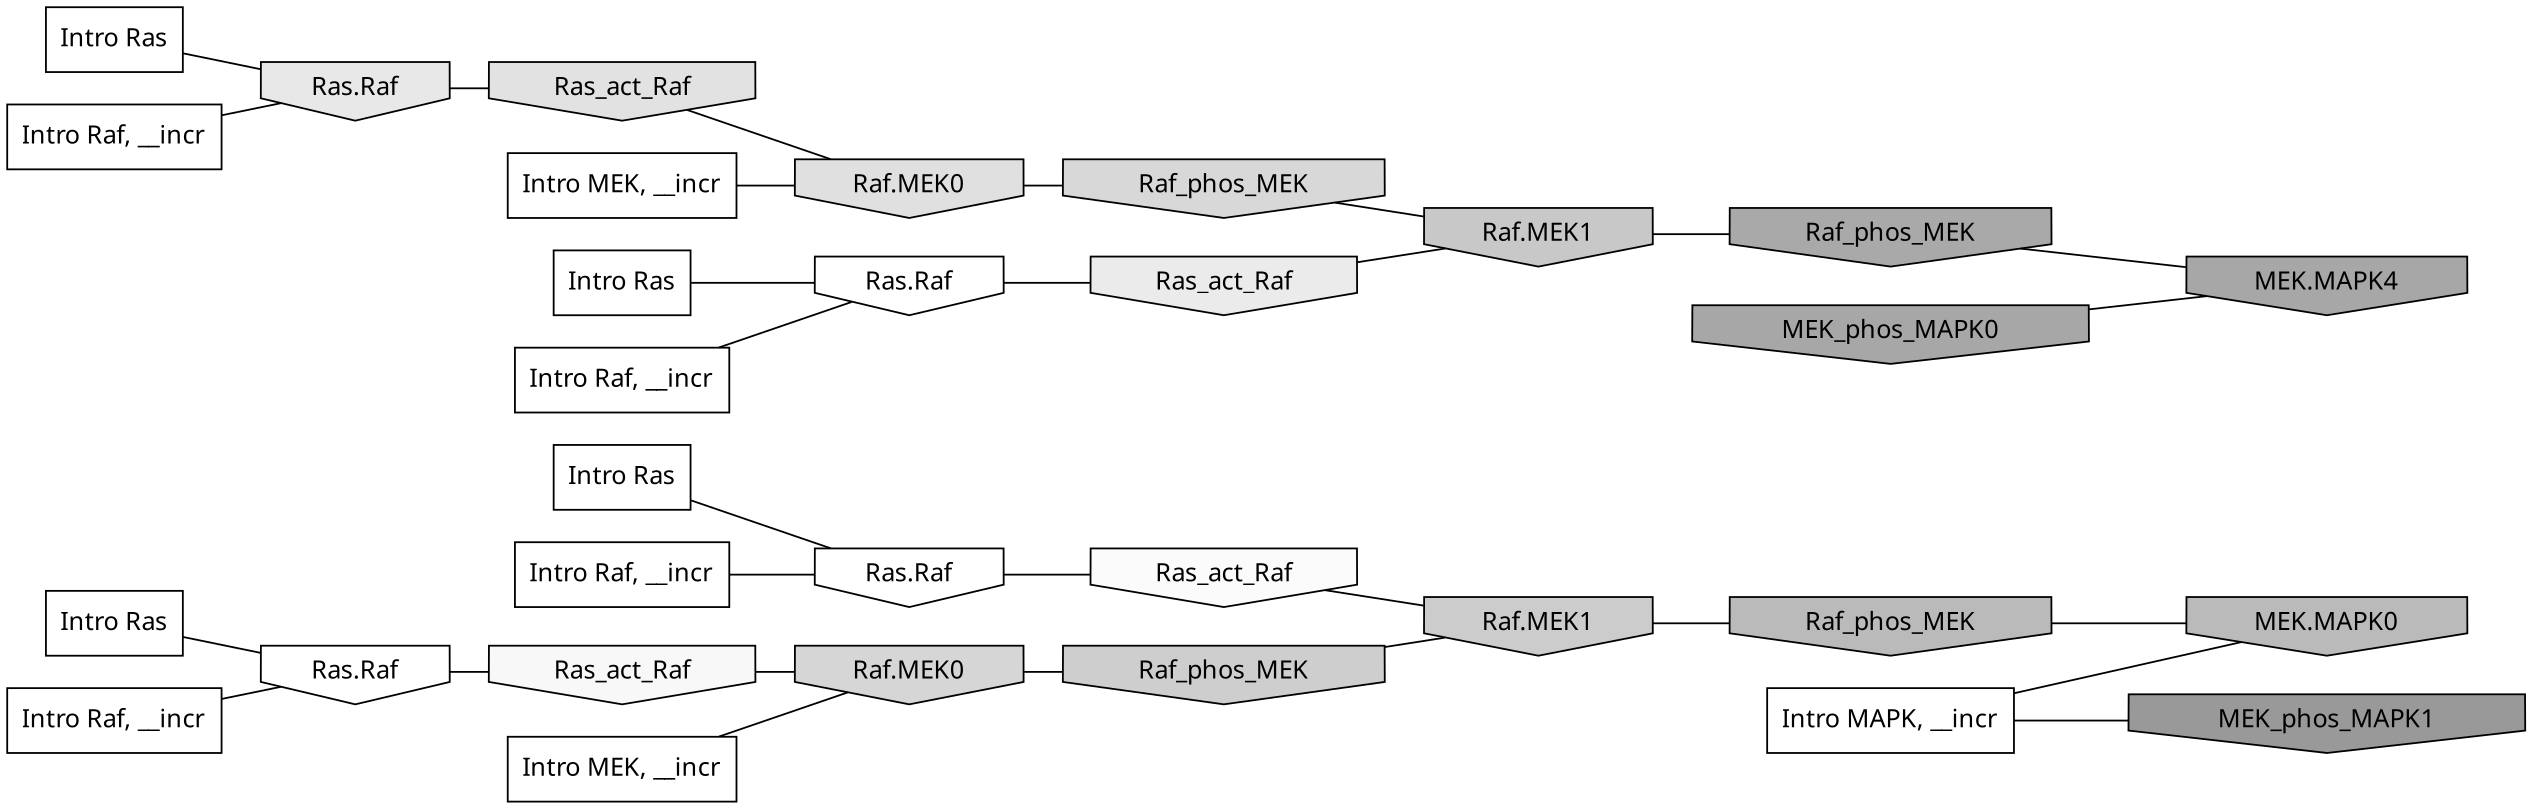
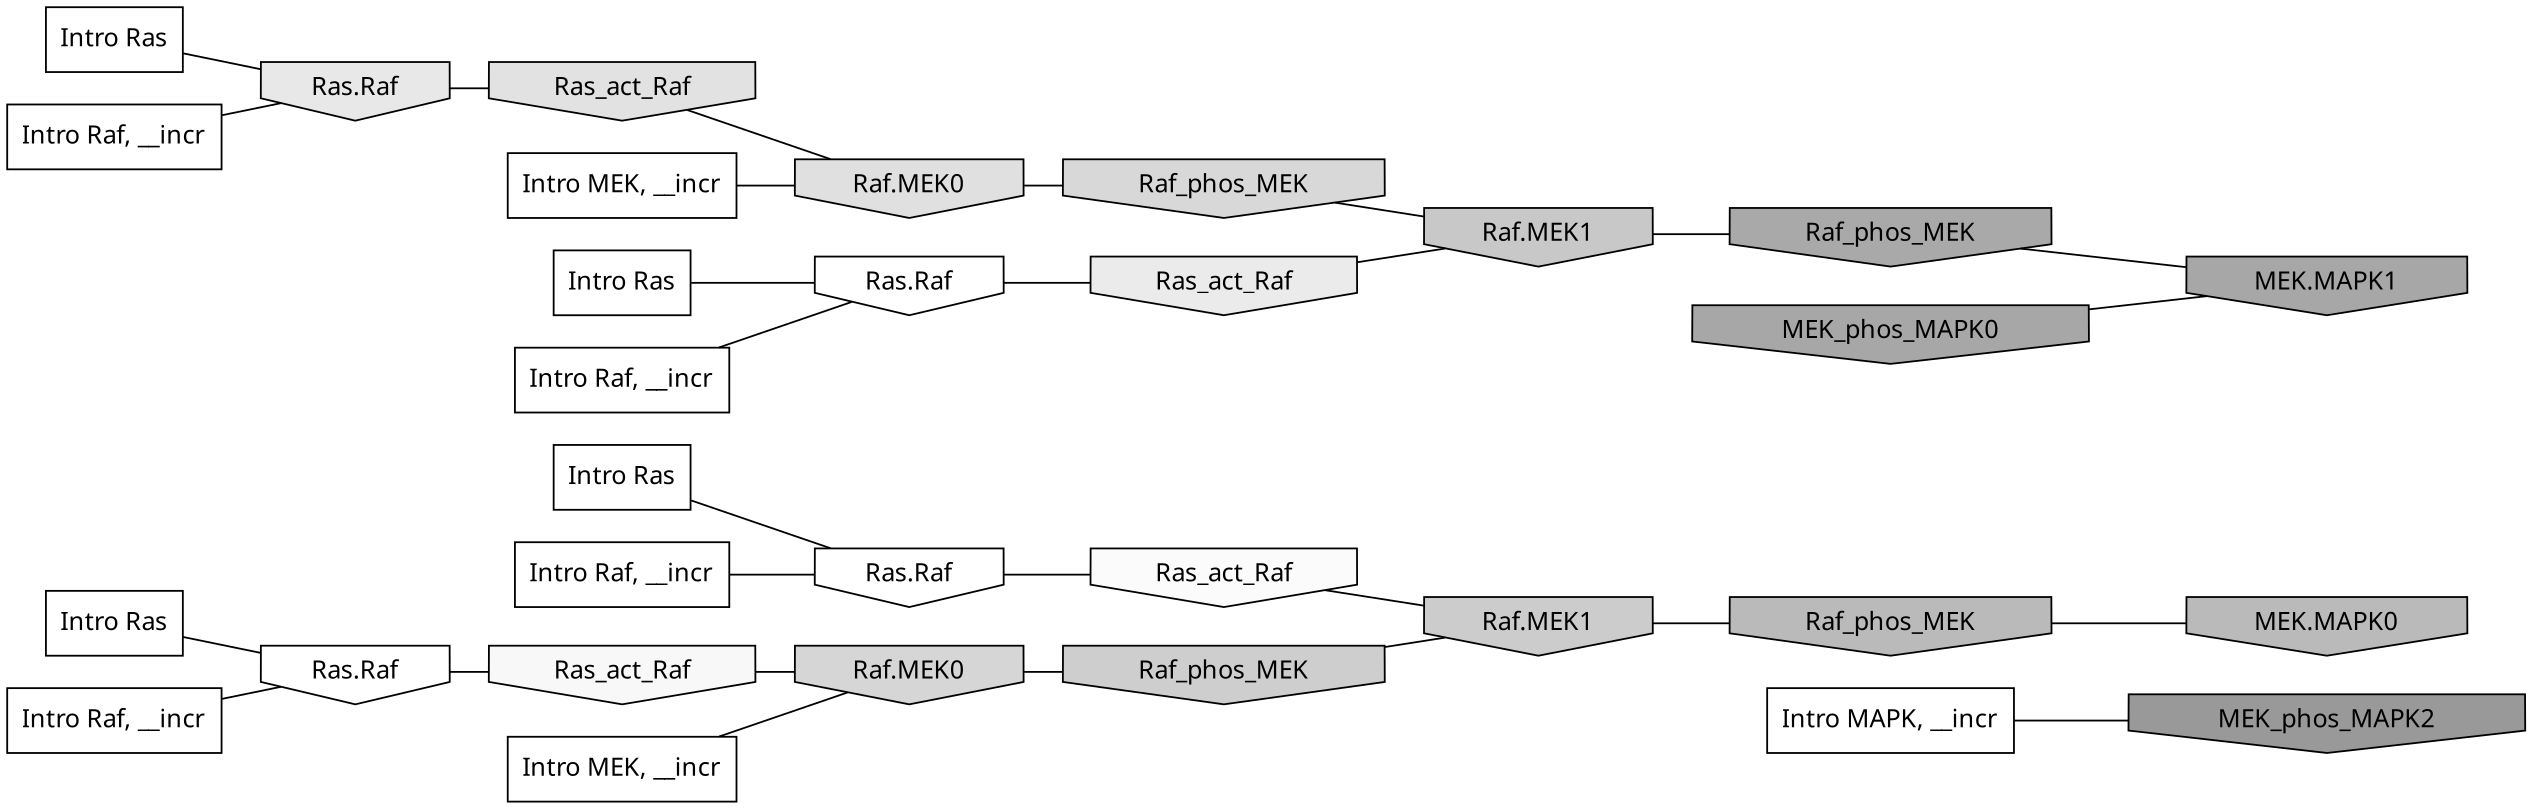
node "MEK.MAPK4": label "MEK.MAPK4" -> "MEK.MAPK1"
edge "MEK.MAPK0" -- "Intro MAPK, __incr": removed
node "MEK_phos_MAPK1": label "MEK_phos_MAPK1" -> "MEK_phos_MAPK2"
